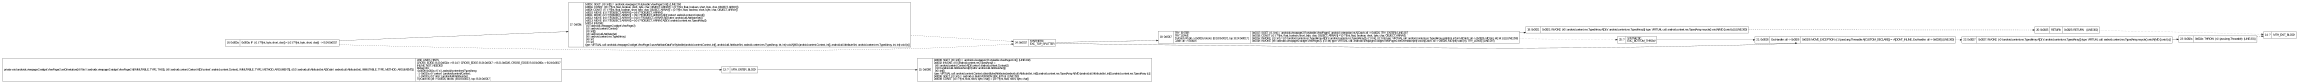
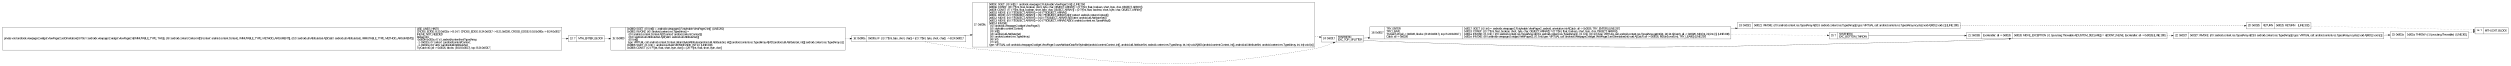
node "17: 0x000c": text "(r2 I:android.content.Context)" -> "(r2 I:styleable.content.Context)"
edge "15: 0x0000" -> "16: 0x000a": added
